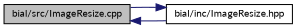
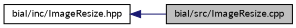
edge "bial/inc/ImageResize.hpp" -> "bial/src/ImageResize.cpp": removed
